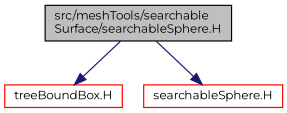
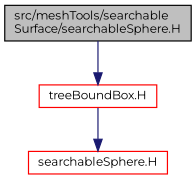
edge "src/meshTools/searchable Surface/searchableSphere.H" -> "searchableSphere.H": now "treeBoundBox.H" -> "searchableSphere.H"
